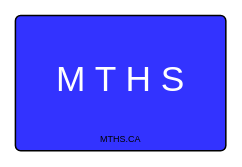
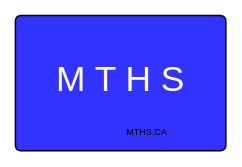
node "MTHS.CA": moved (120, 139) -> (147, 132)
